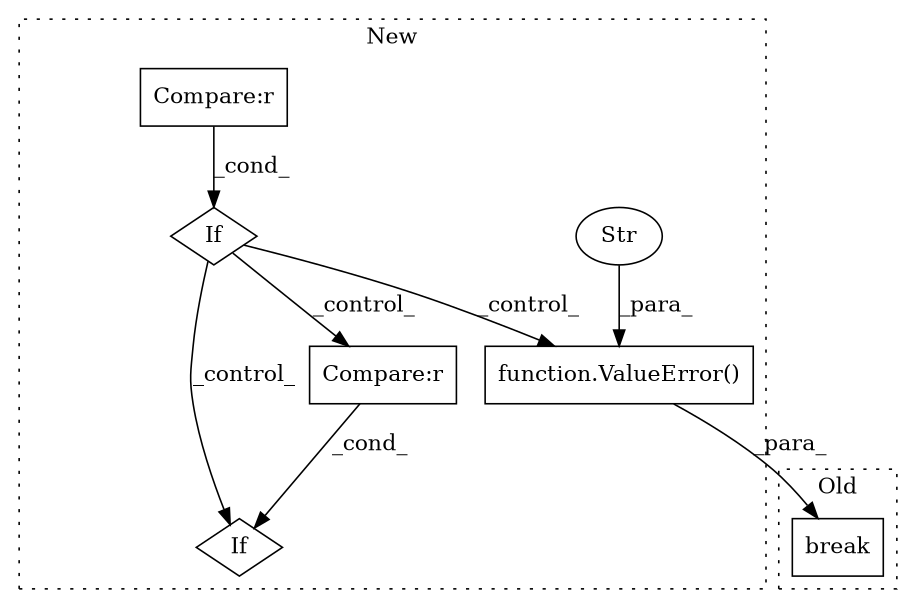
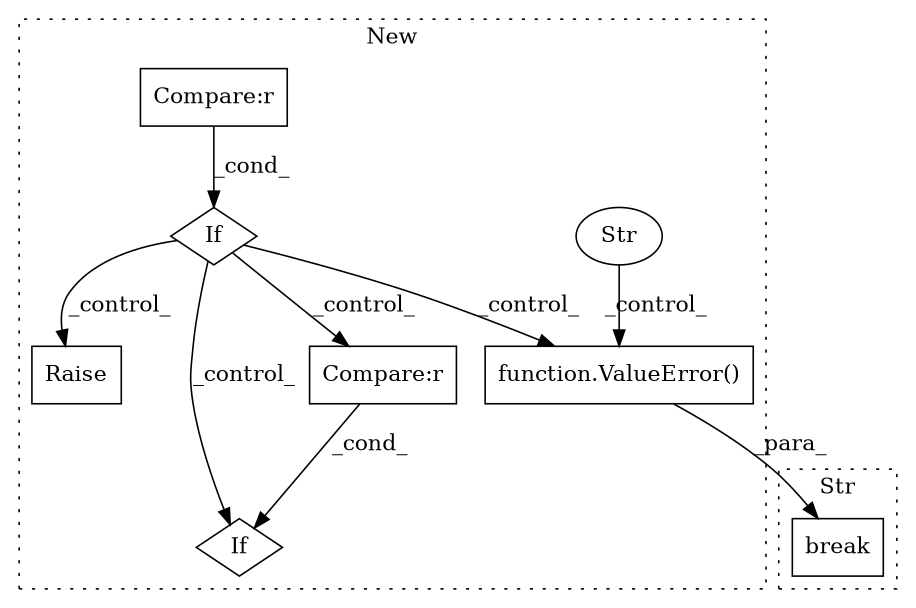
edge "Str" -> "function.ValueError()": label "_para_" -> "_control_"
node "Raise": added
cluster "Old": label "Old" -> "Str"
